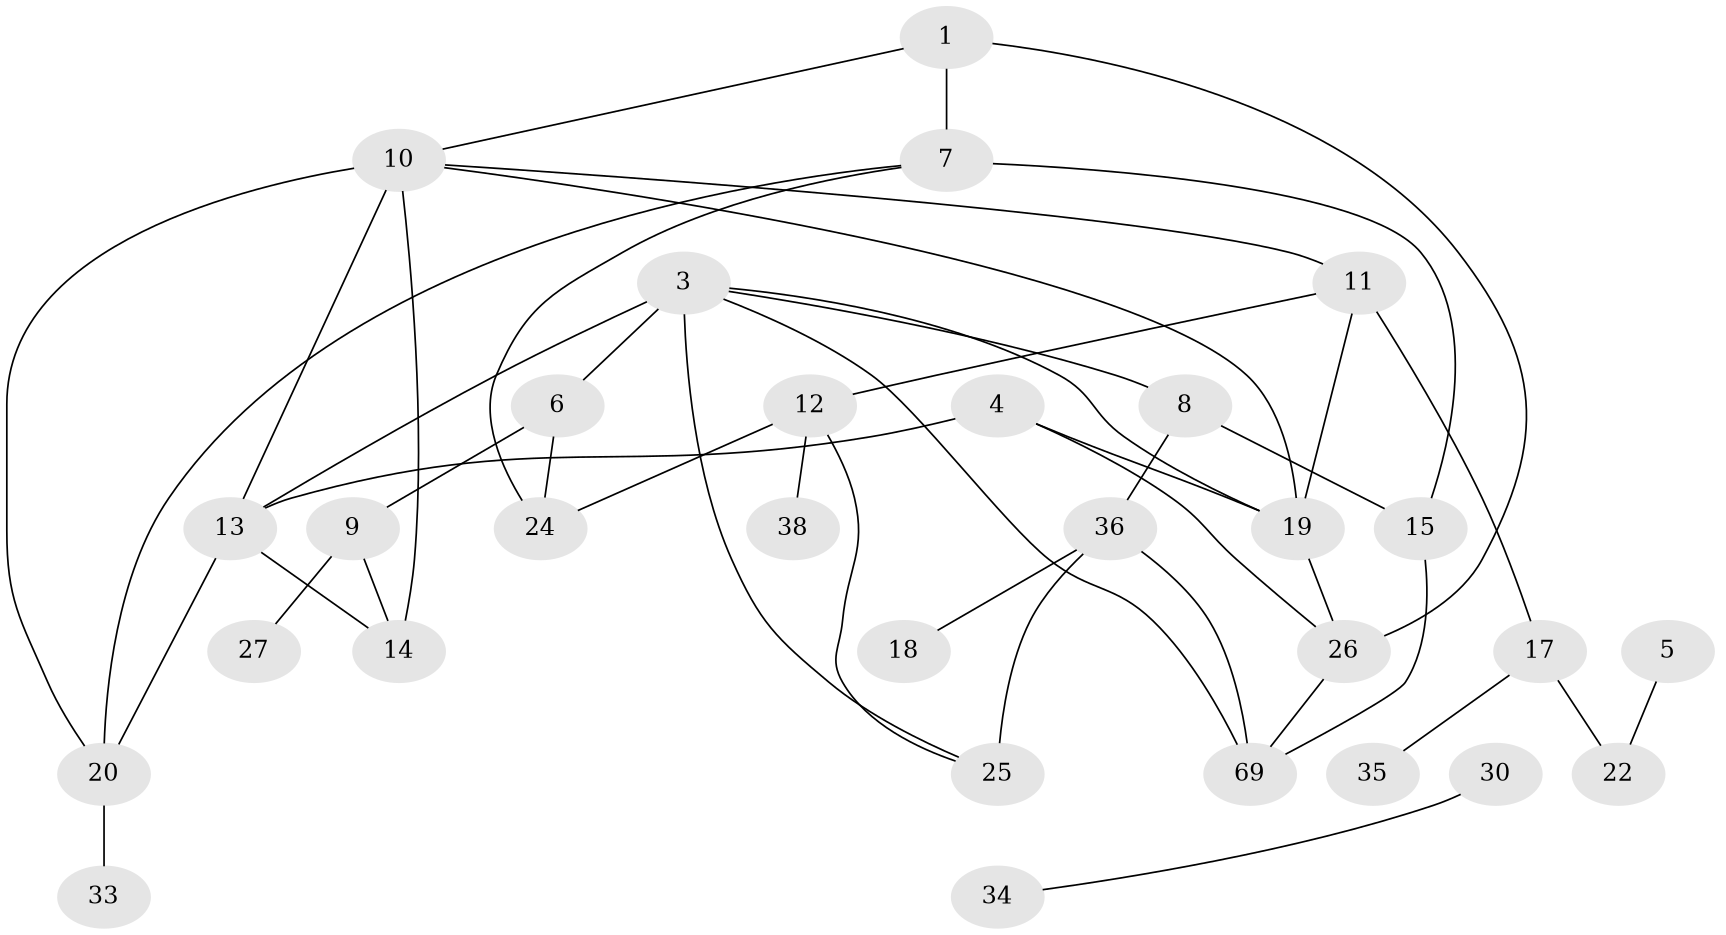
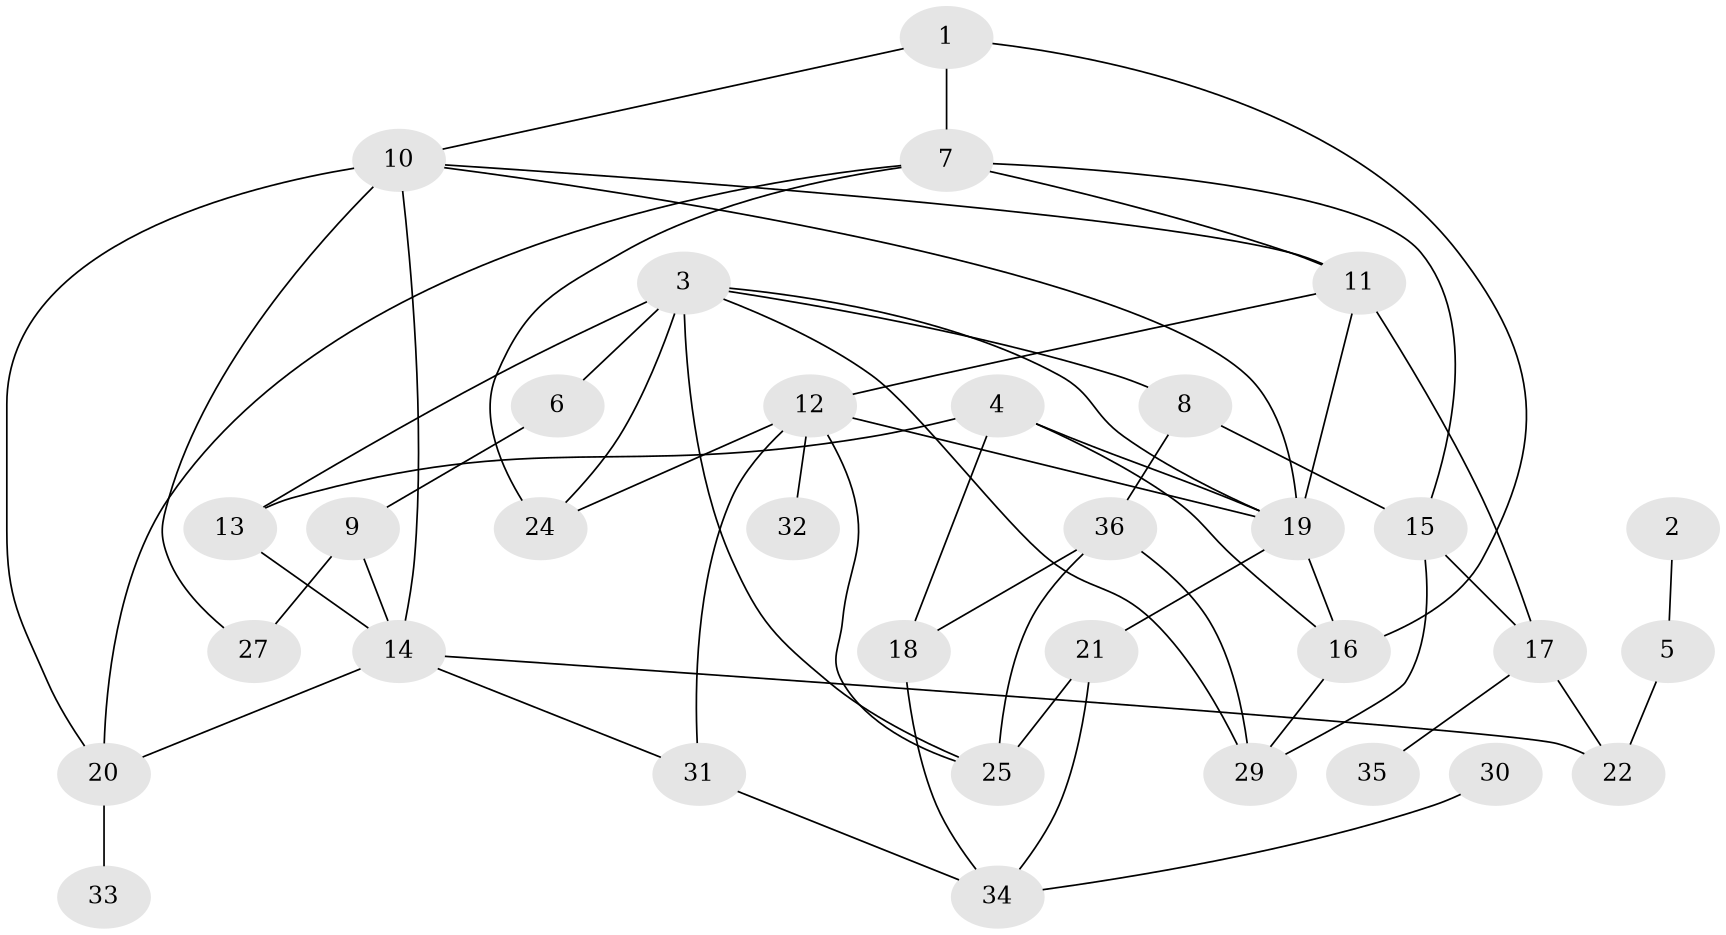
edge "7" -- "11": added
edge "10" -- "13": now "10" -- "27"
edge "12" -- "19": added
edge "6" -- "24": now "3" -- "24"
edge "4" -- "18": added
node "38": label "38" -> "32"
node "2": added
edge "15" -- "17": added
edge "13" -- "20": now "14" -- "20"
node "21": added
node "26": label "26" -> "16"
edge "14" -- "22": added
node "31": added
node "69": label "69" -> "29"
edge "18" -- "34": added
